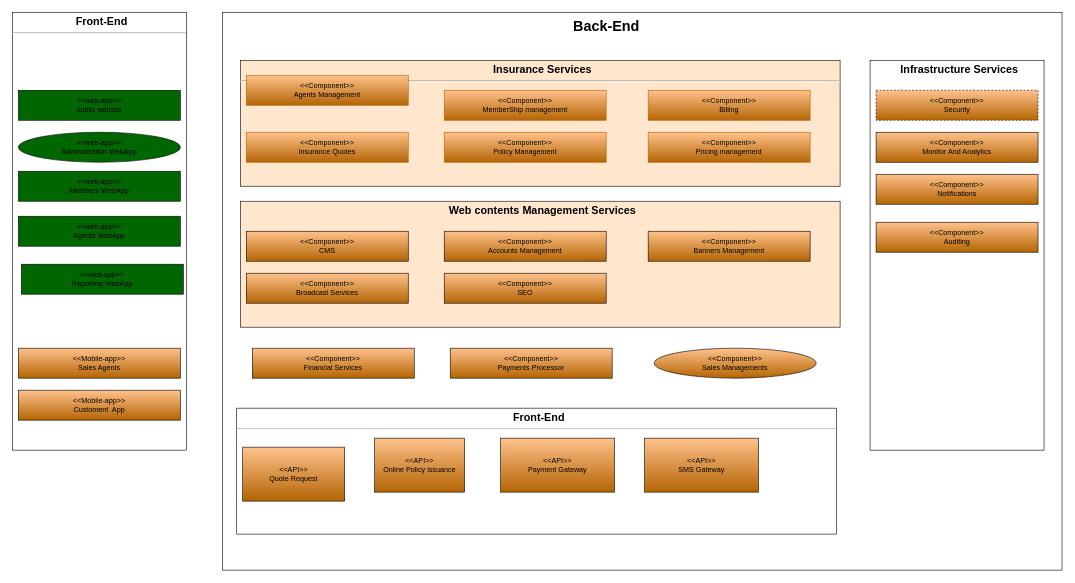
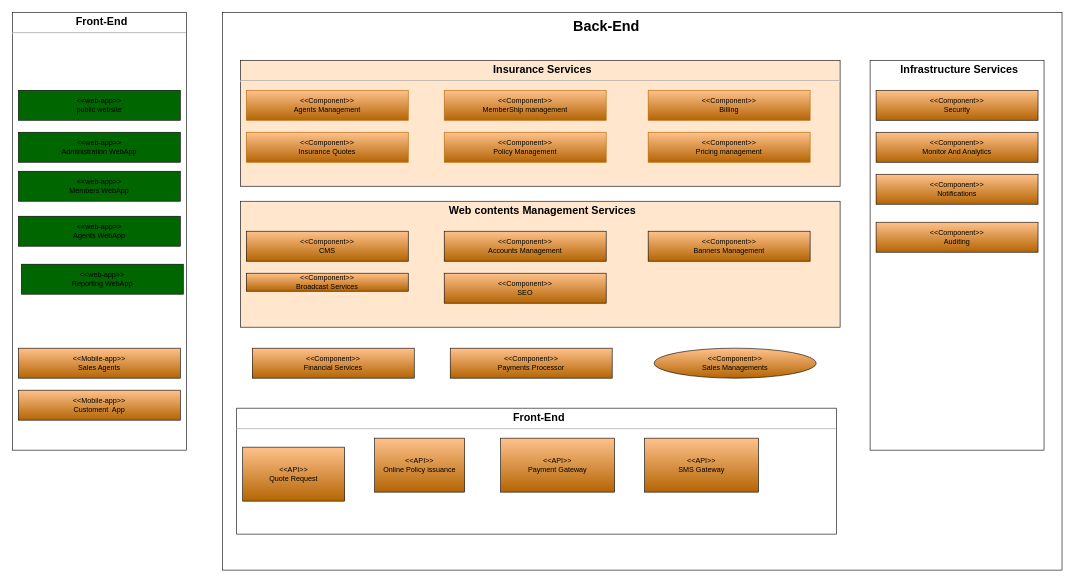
node "<<Component>> Agents Management": moved (327, 90) -> (327, 105)
node "<<Component>>Security": style dashed -> solid
node "<<web-app>> Administration WebApp": shape ellipse -> rectangle
node "<<Component>>Broadcast Services": size 162x30 -> 162x18
